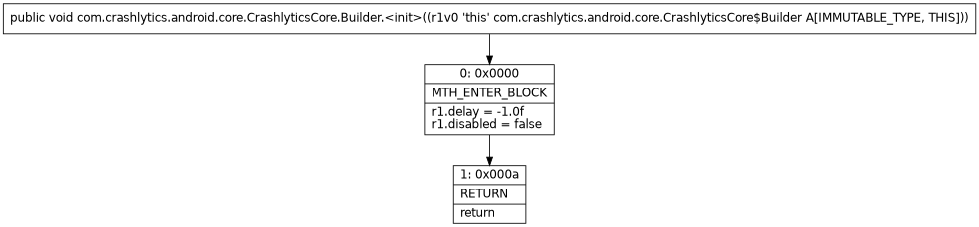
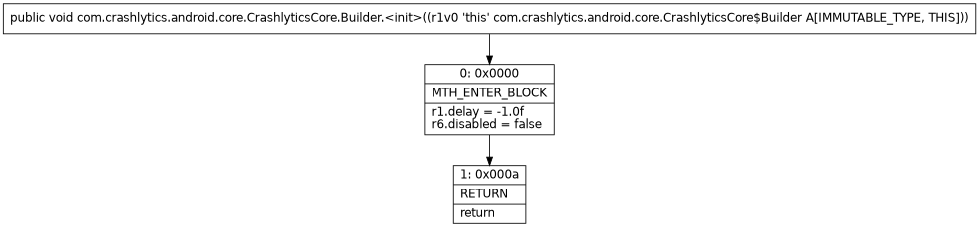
node "0: 0x0000": text "r1.disabled = false" -> "r6.disabled = false"
